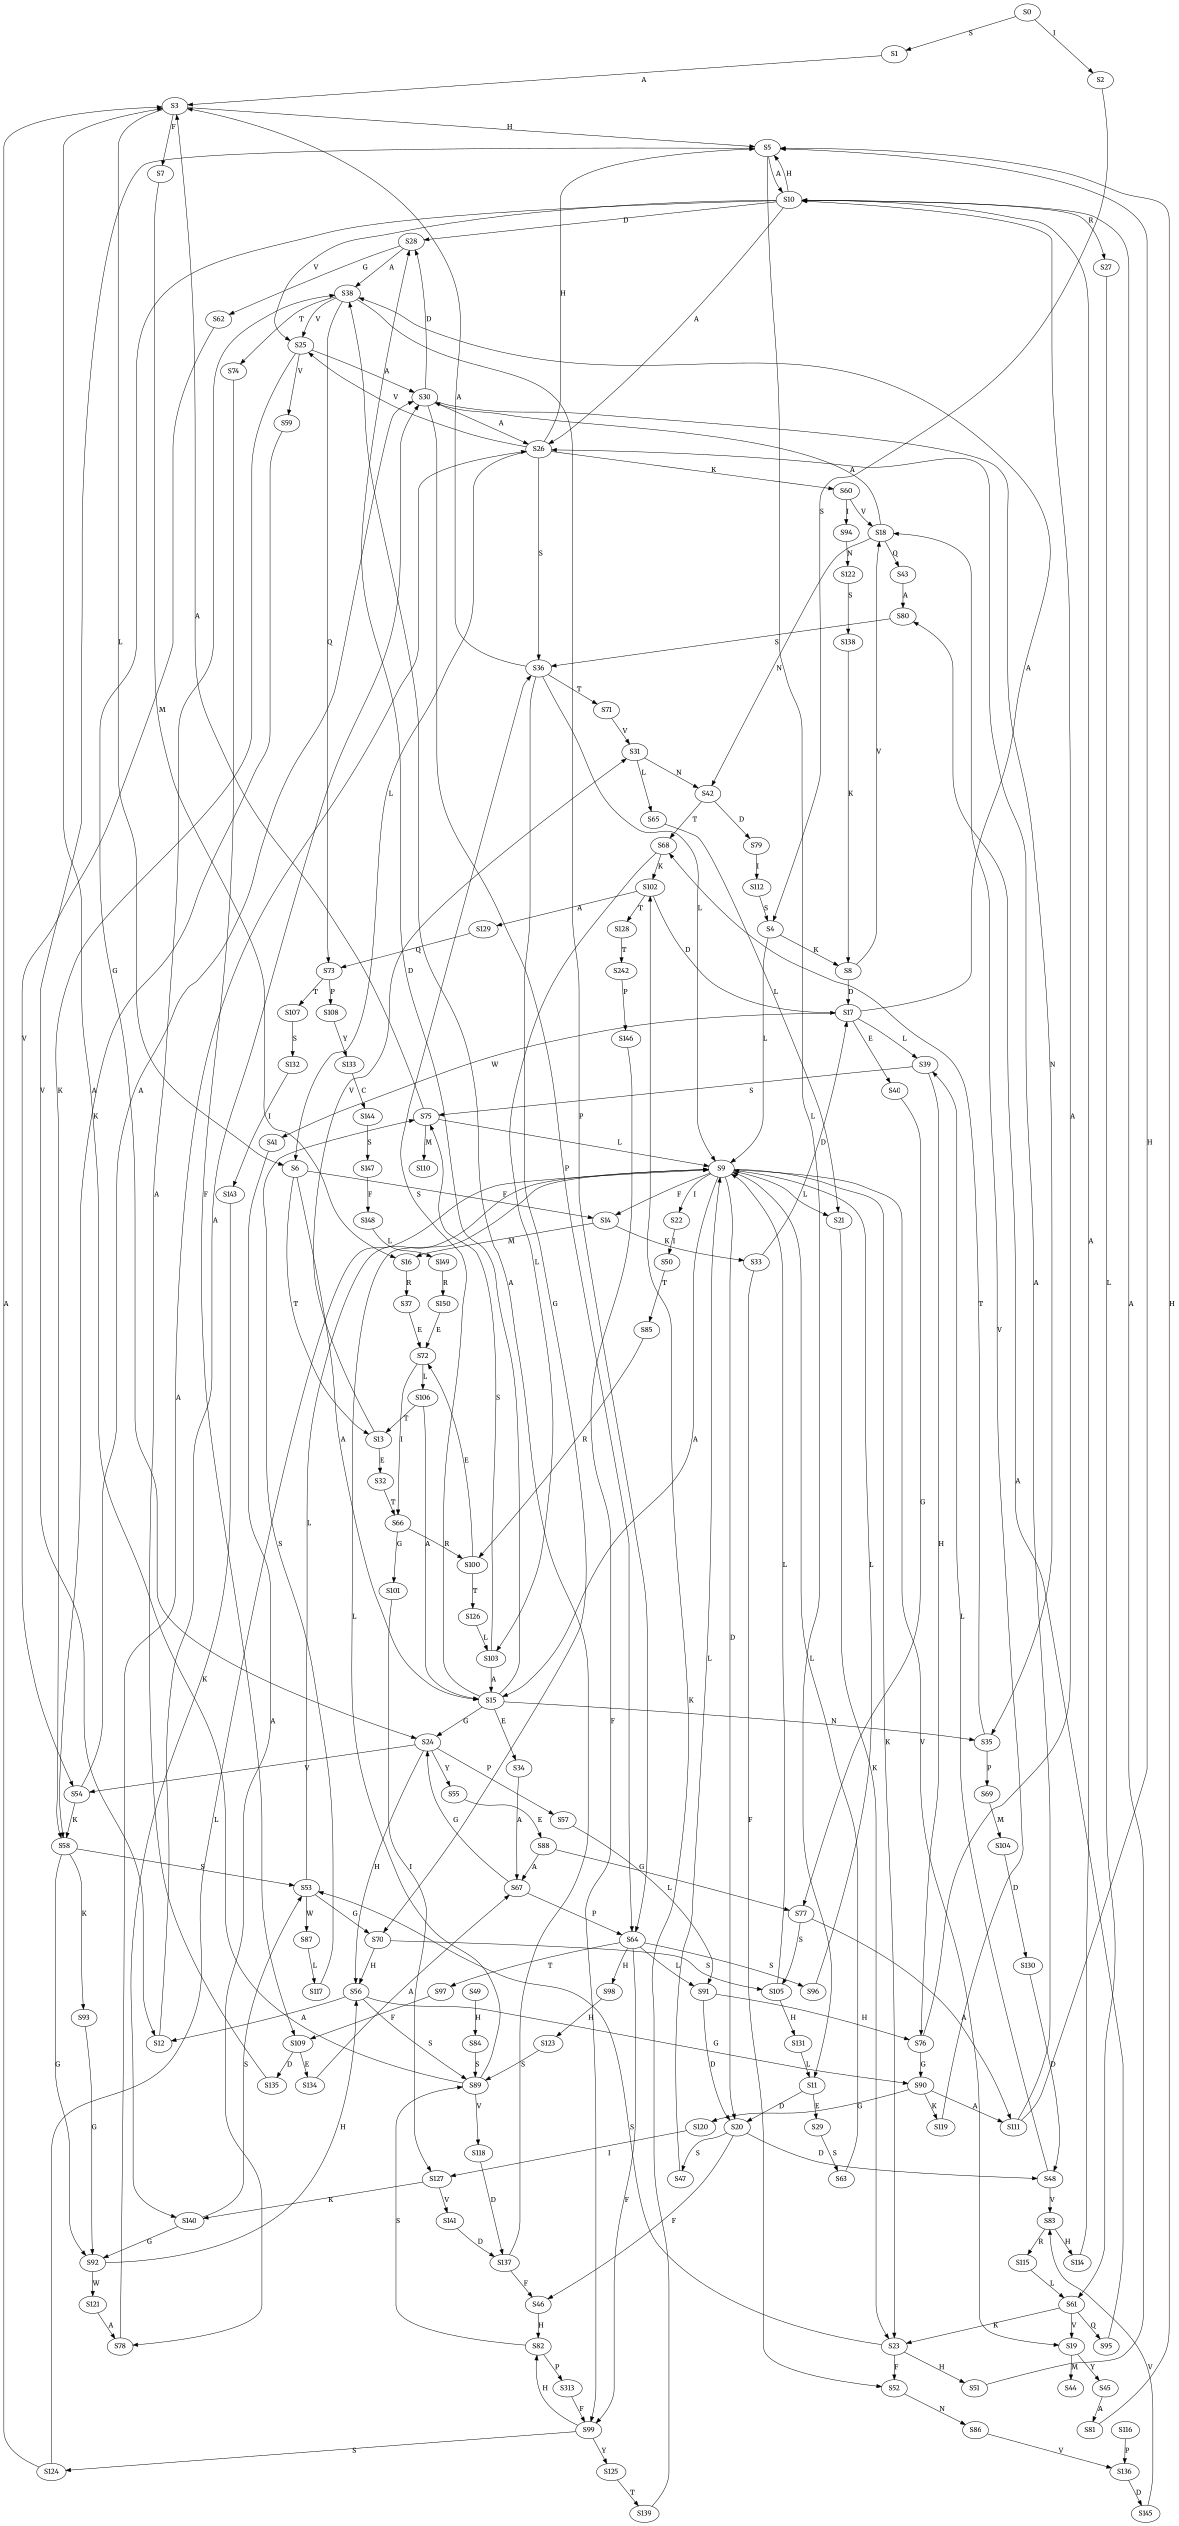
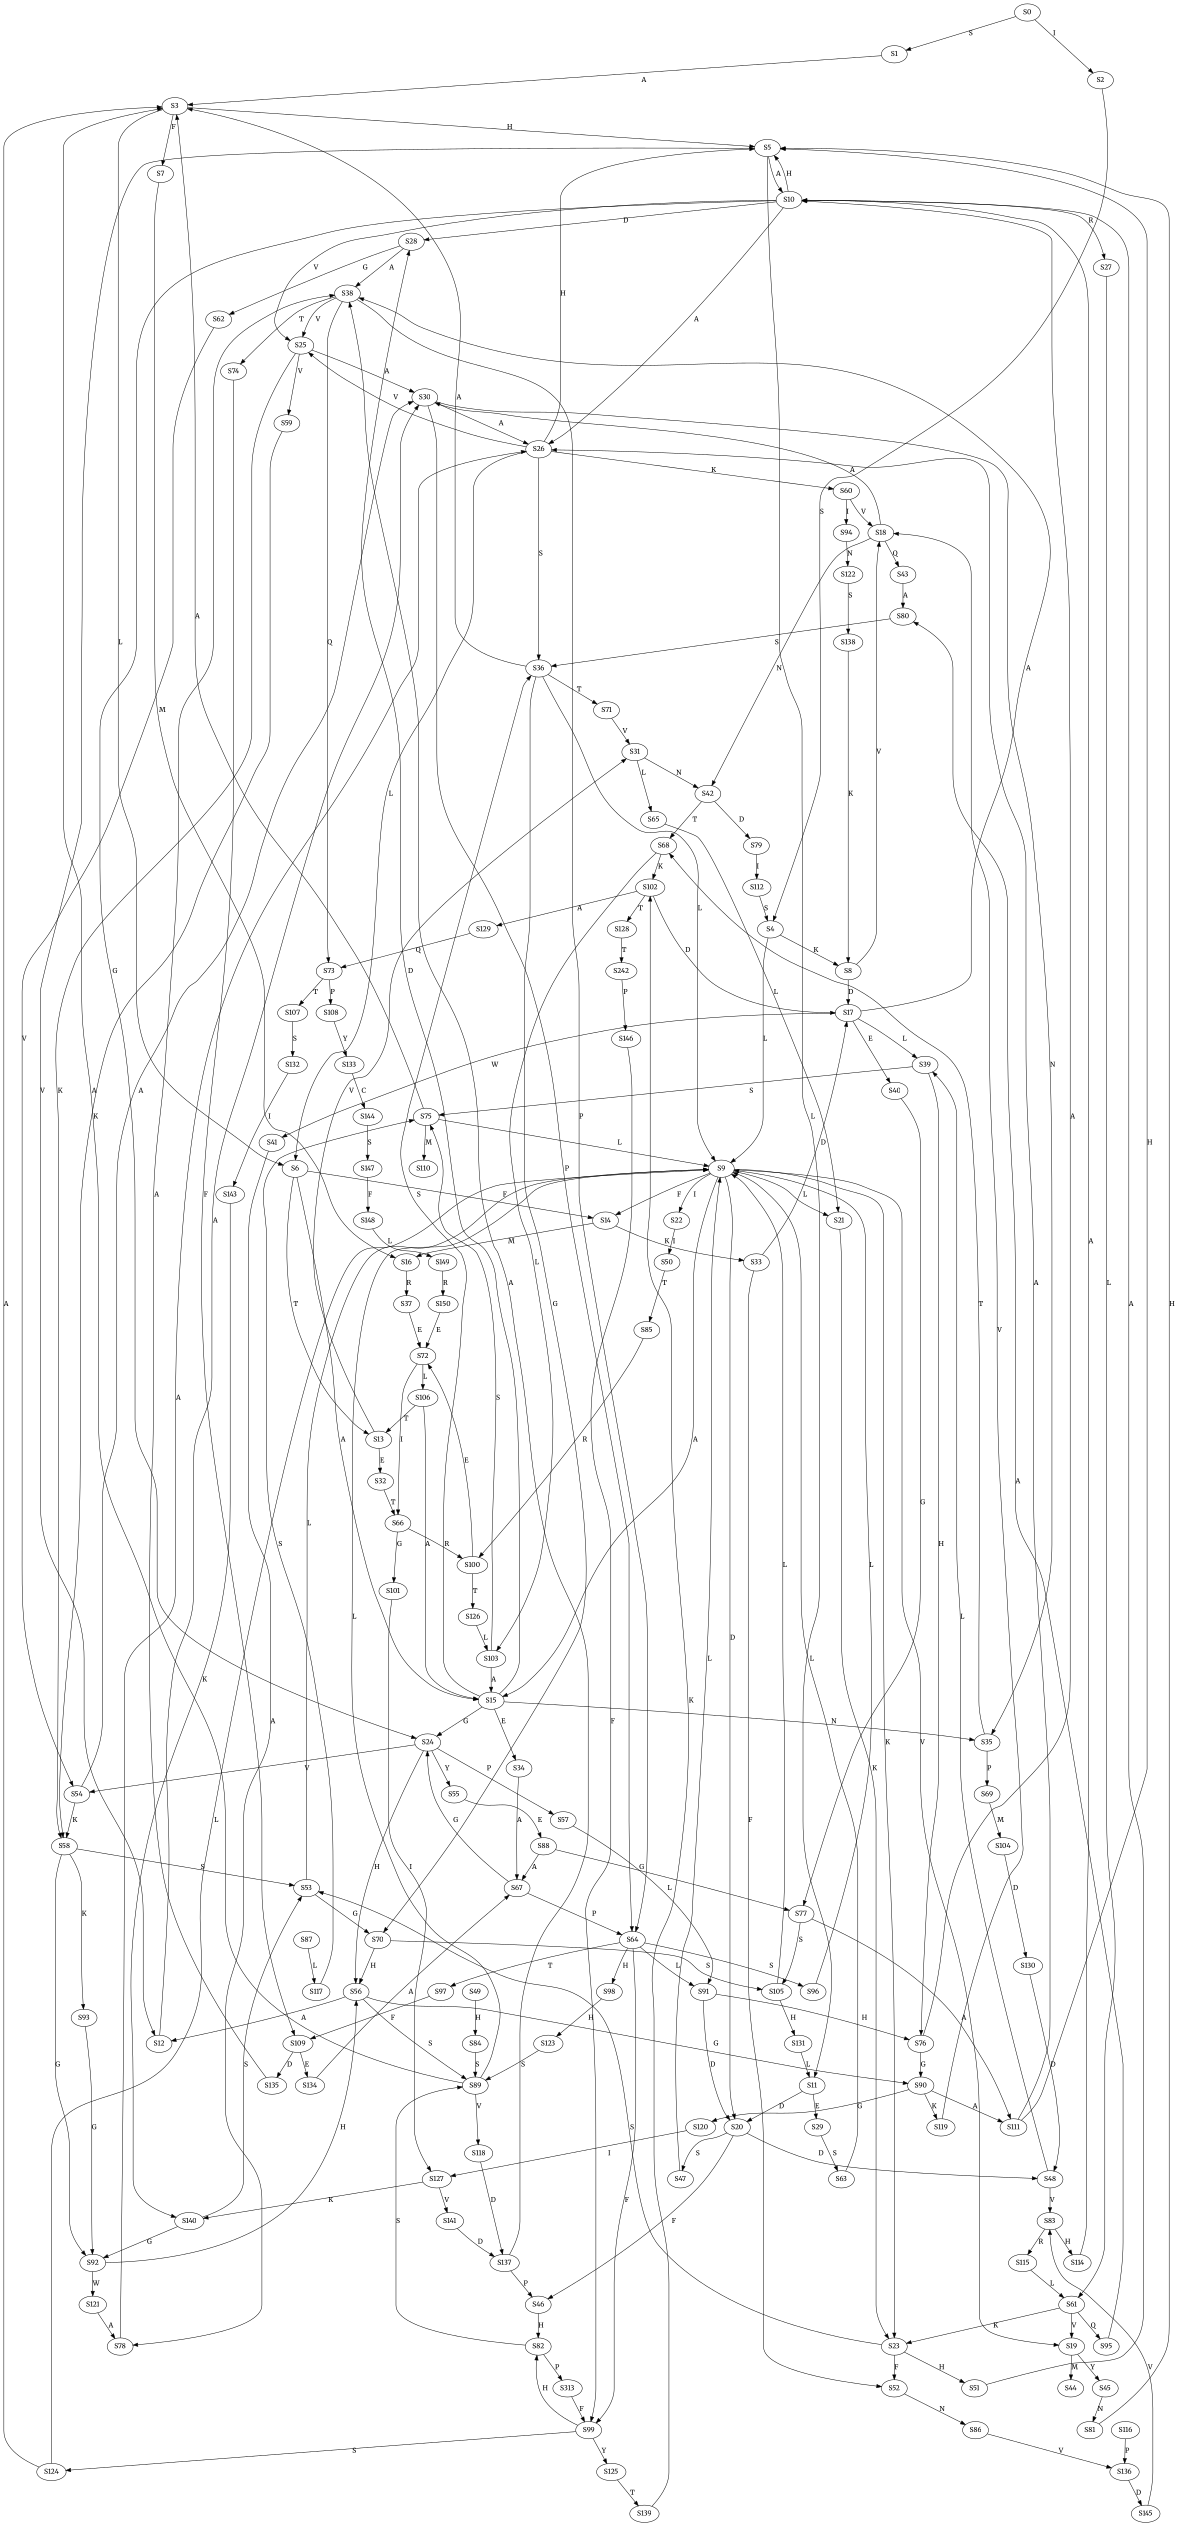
edge "S30" -> "S28": removed, label "D"
edge "S53" -> "S87": removed, label "W"
edge "S137" -> "S46": label "F" -> "P"
edge "S45" -> "S81": label "A" -> "N"
